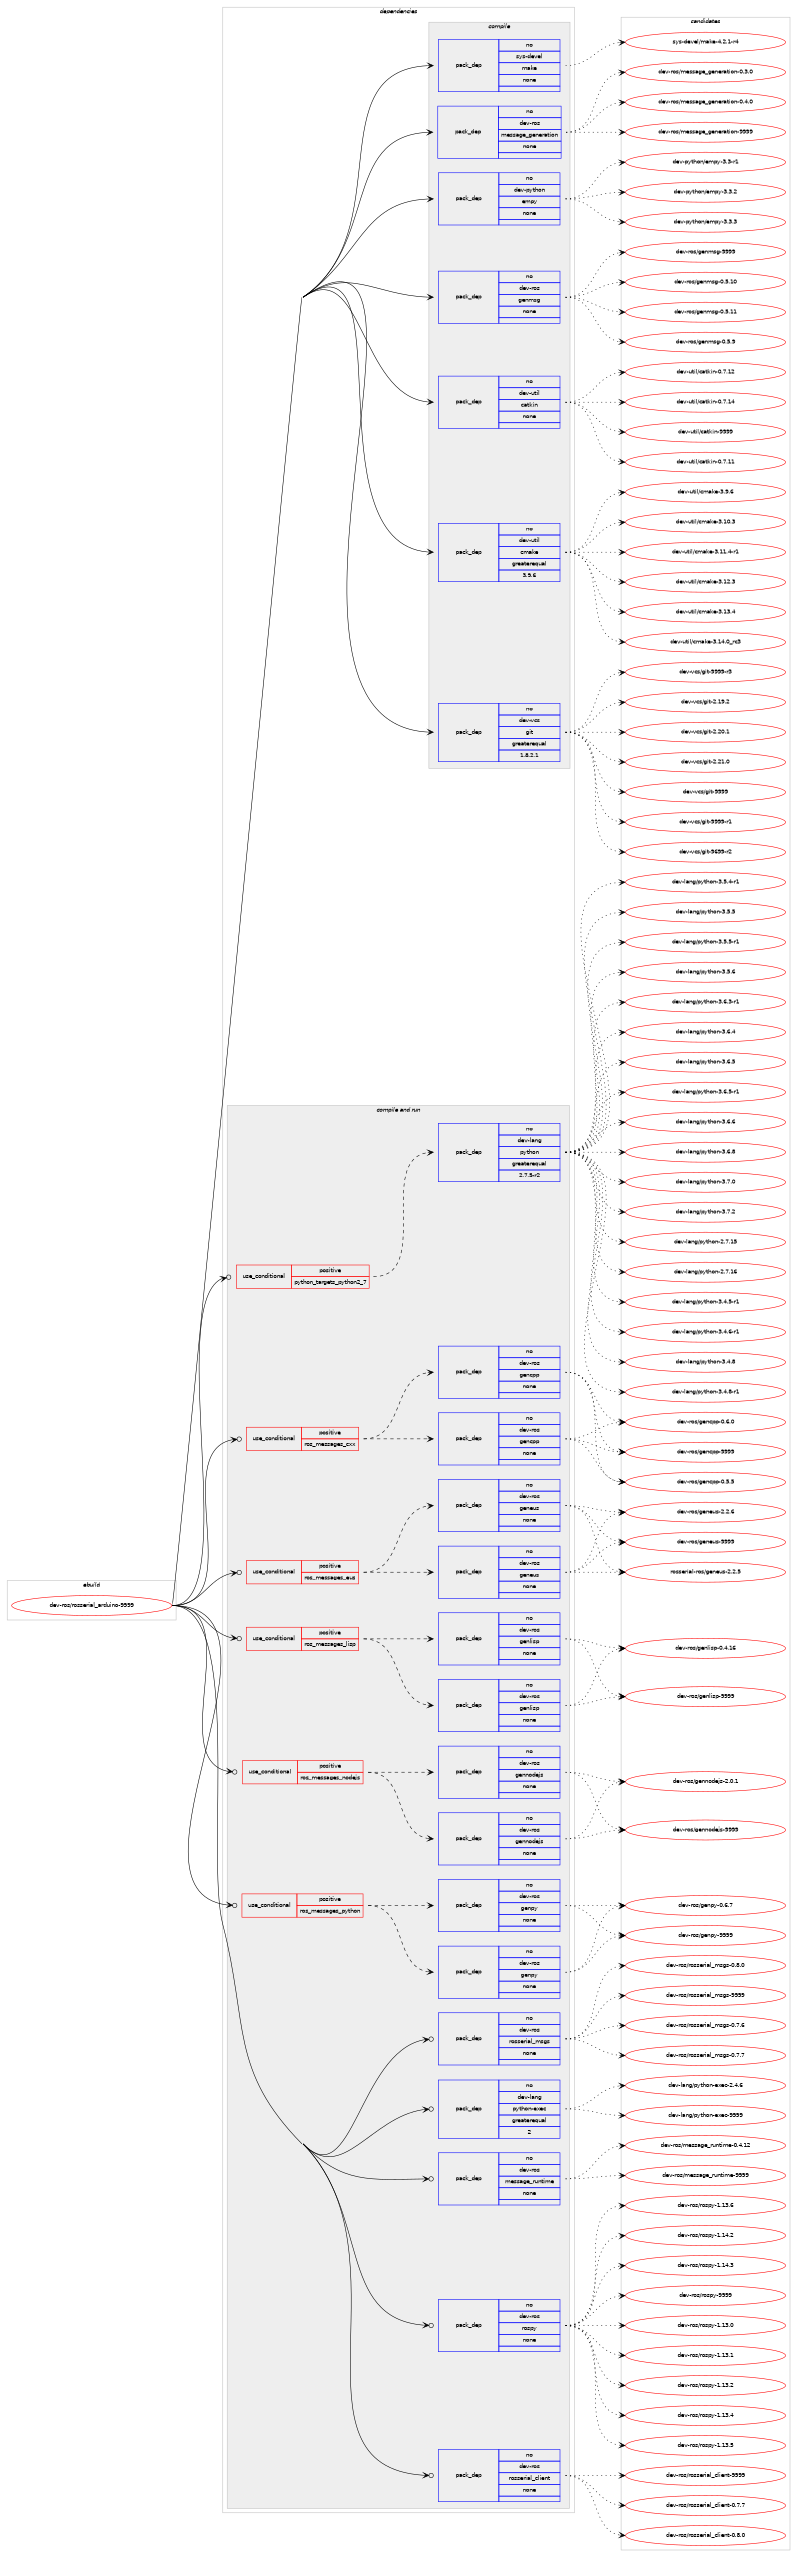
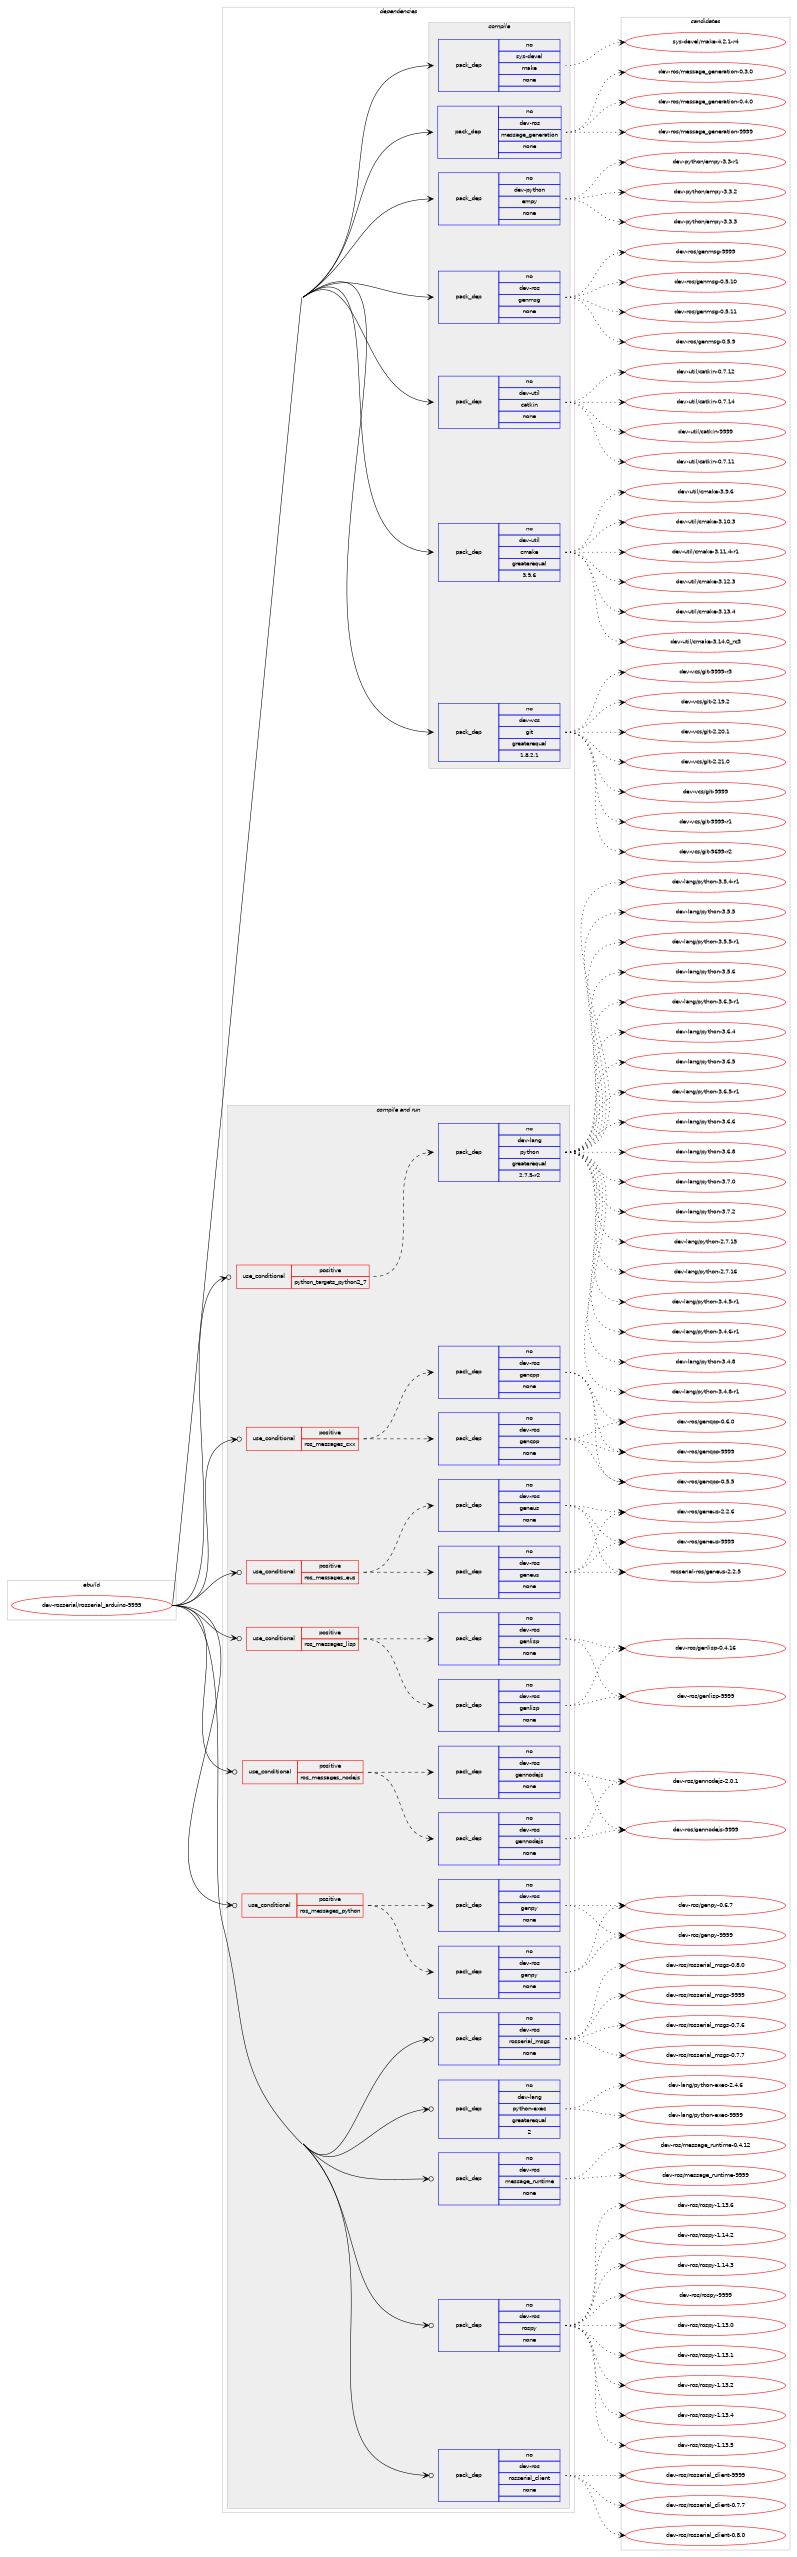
node "dev-ros/rosserial_arduino-9999": label "dev-ros/rosserial_arduino-9999" -> "dev-rosserial/rosserial_arduino-9999"
